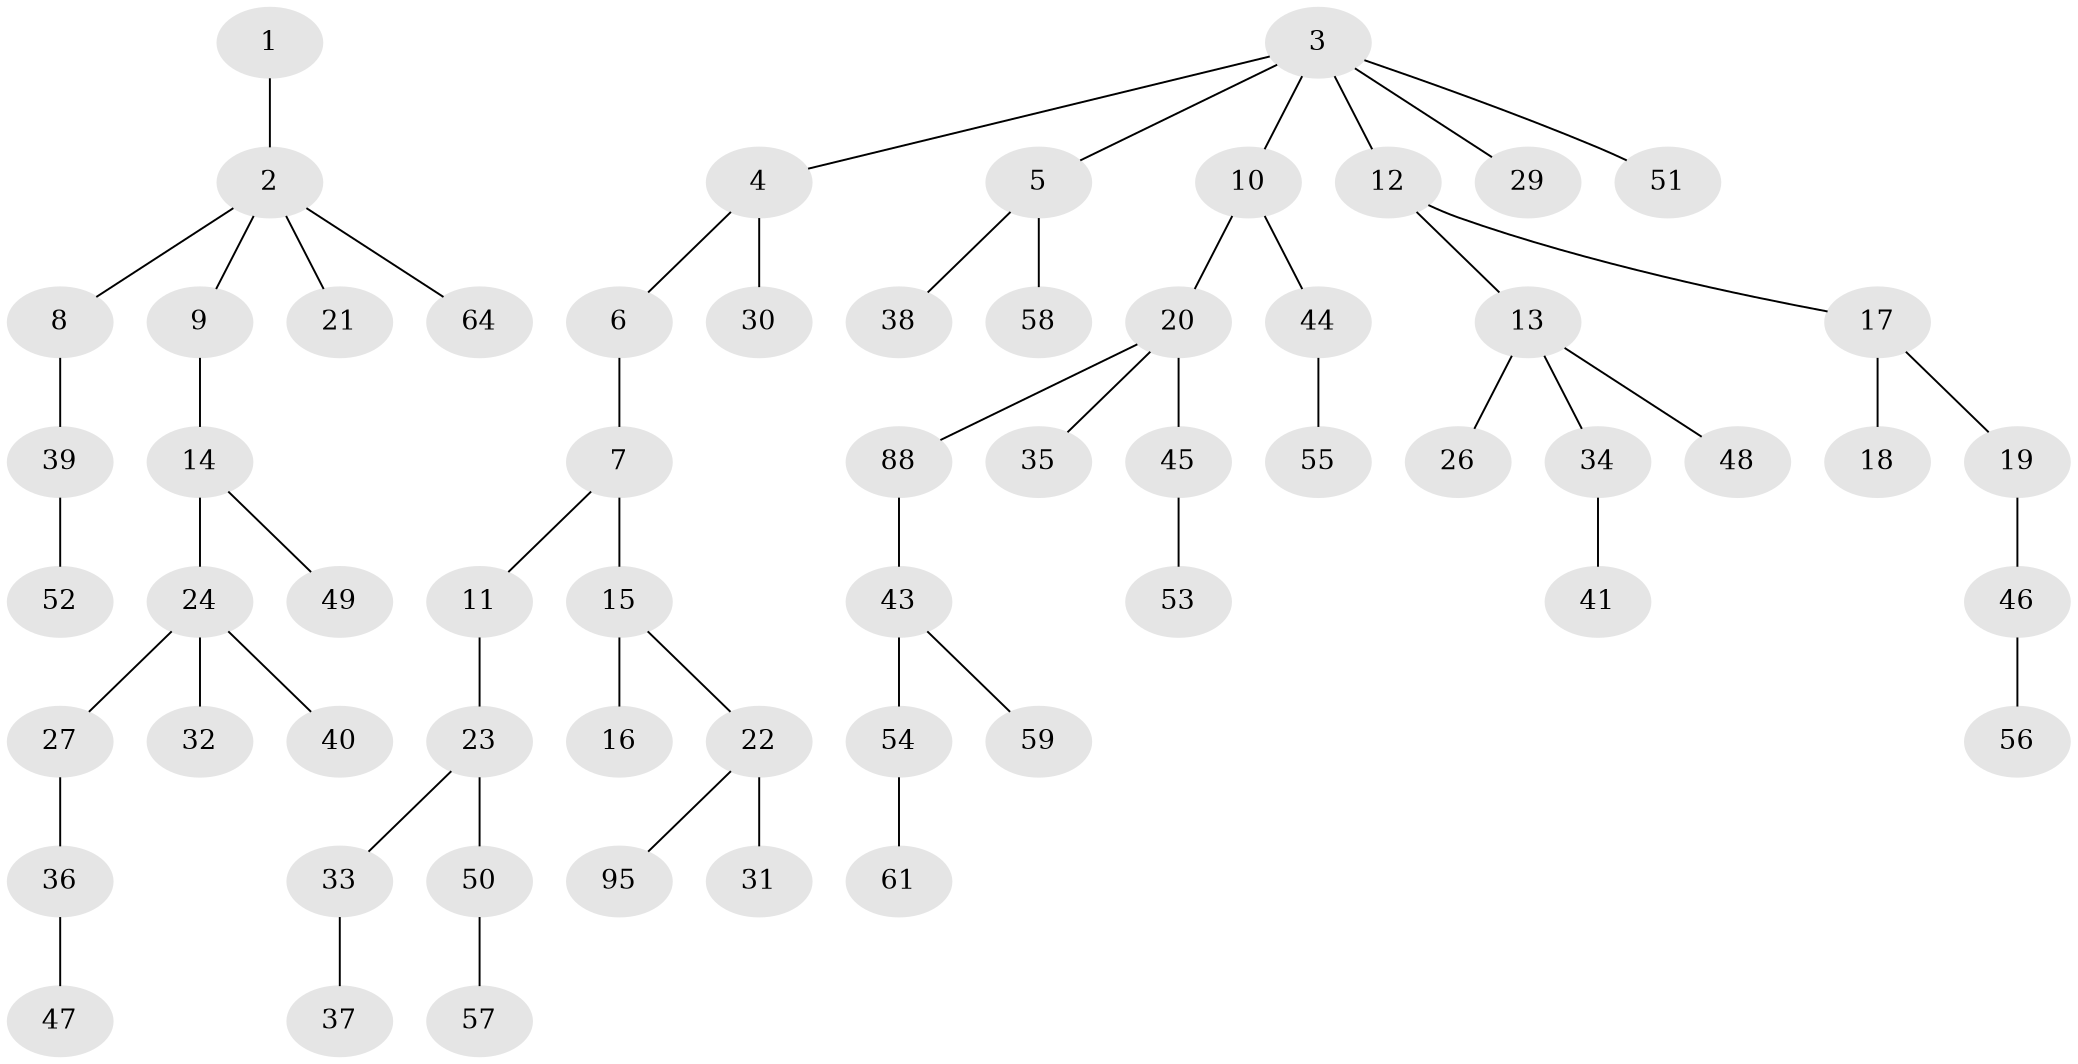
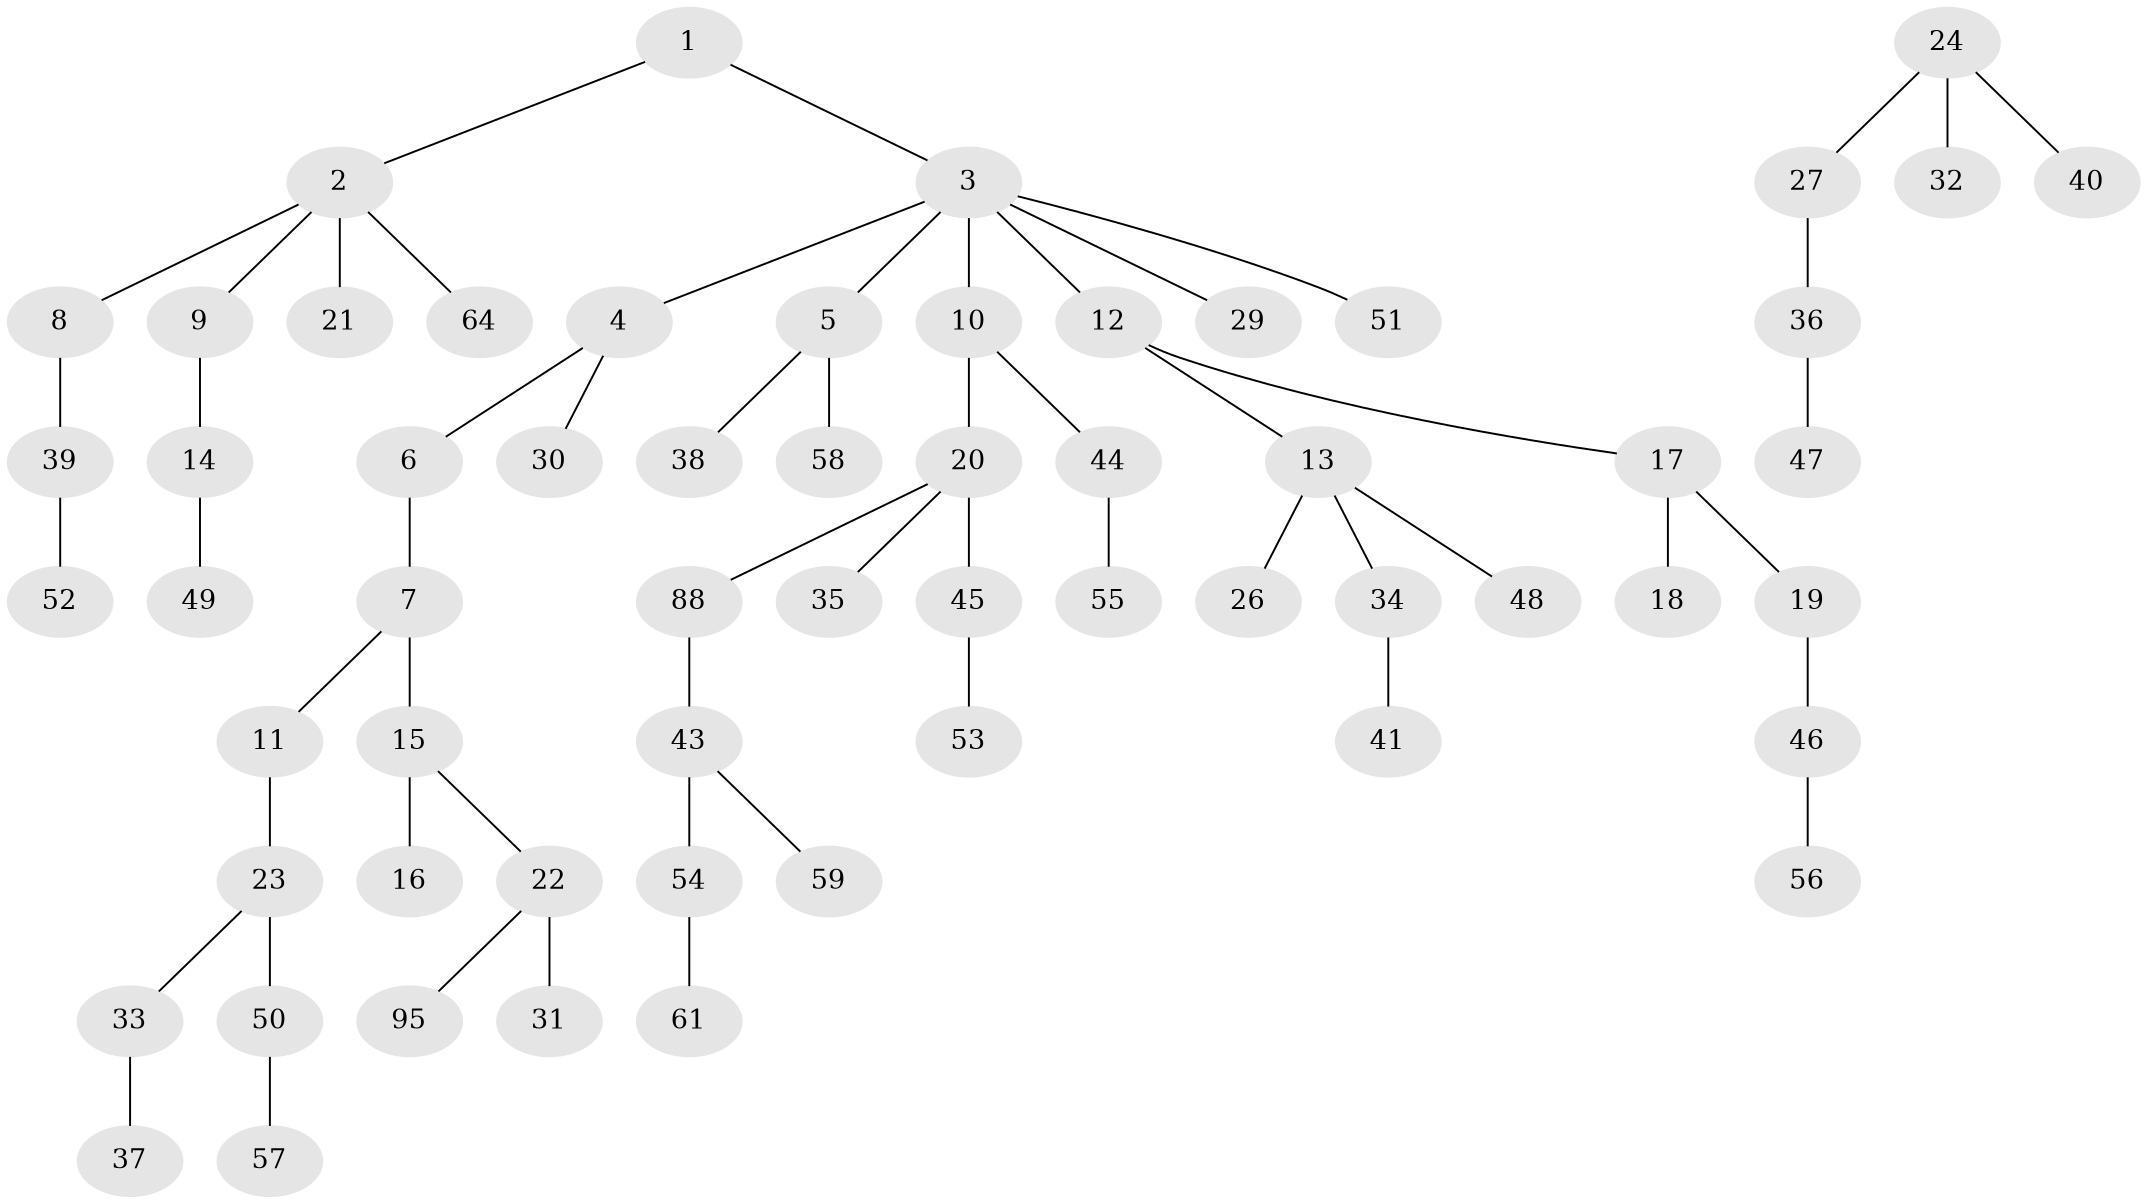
edge "1" -- "3": added
edge "14" -- "24": removed
